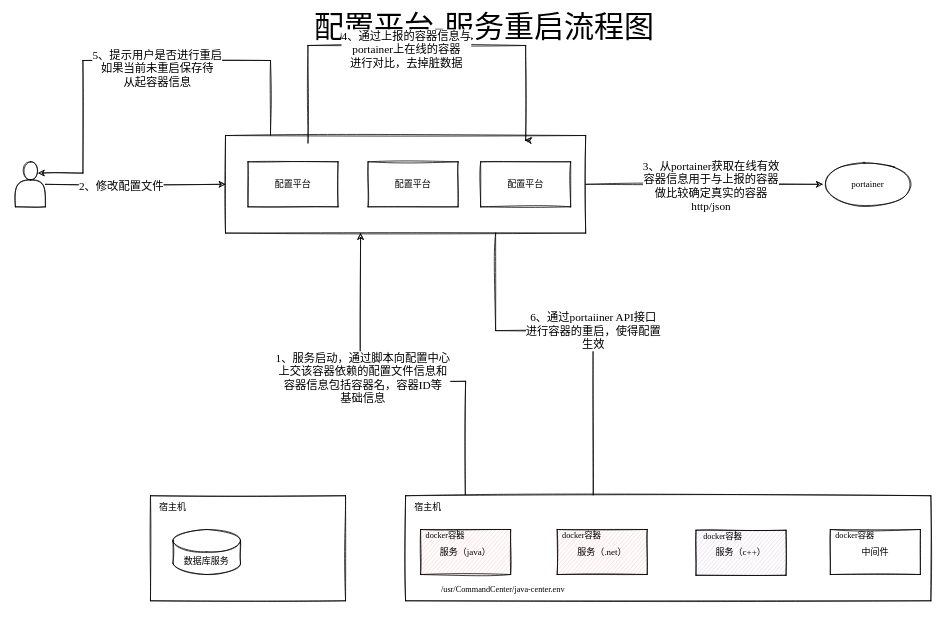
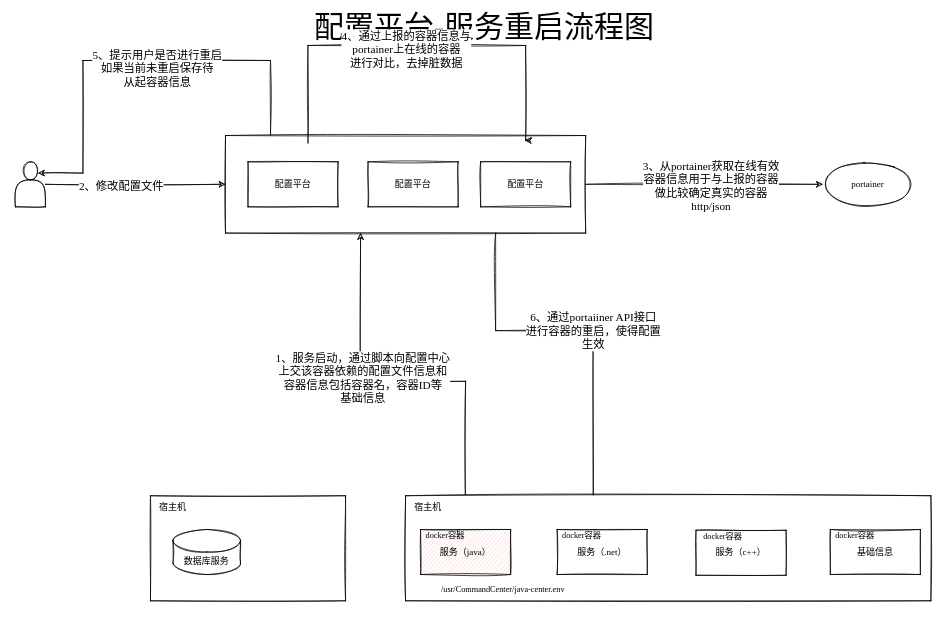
node "服务（.net）": fillcolor #f8cecc -> #ffffff
node "服务（c++）": fillcolor #e1d5e7 -> #ffffff
node "中间件": label "中间件" -> "基础信息"
